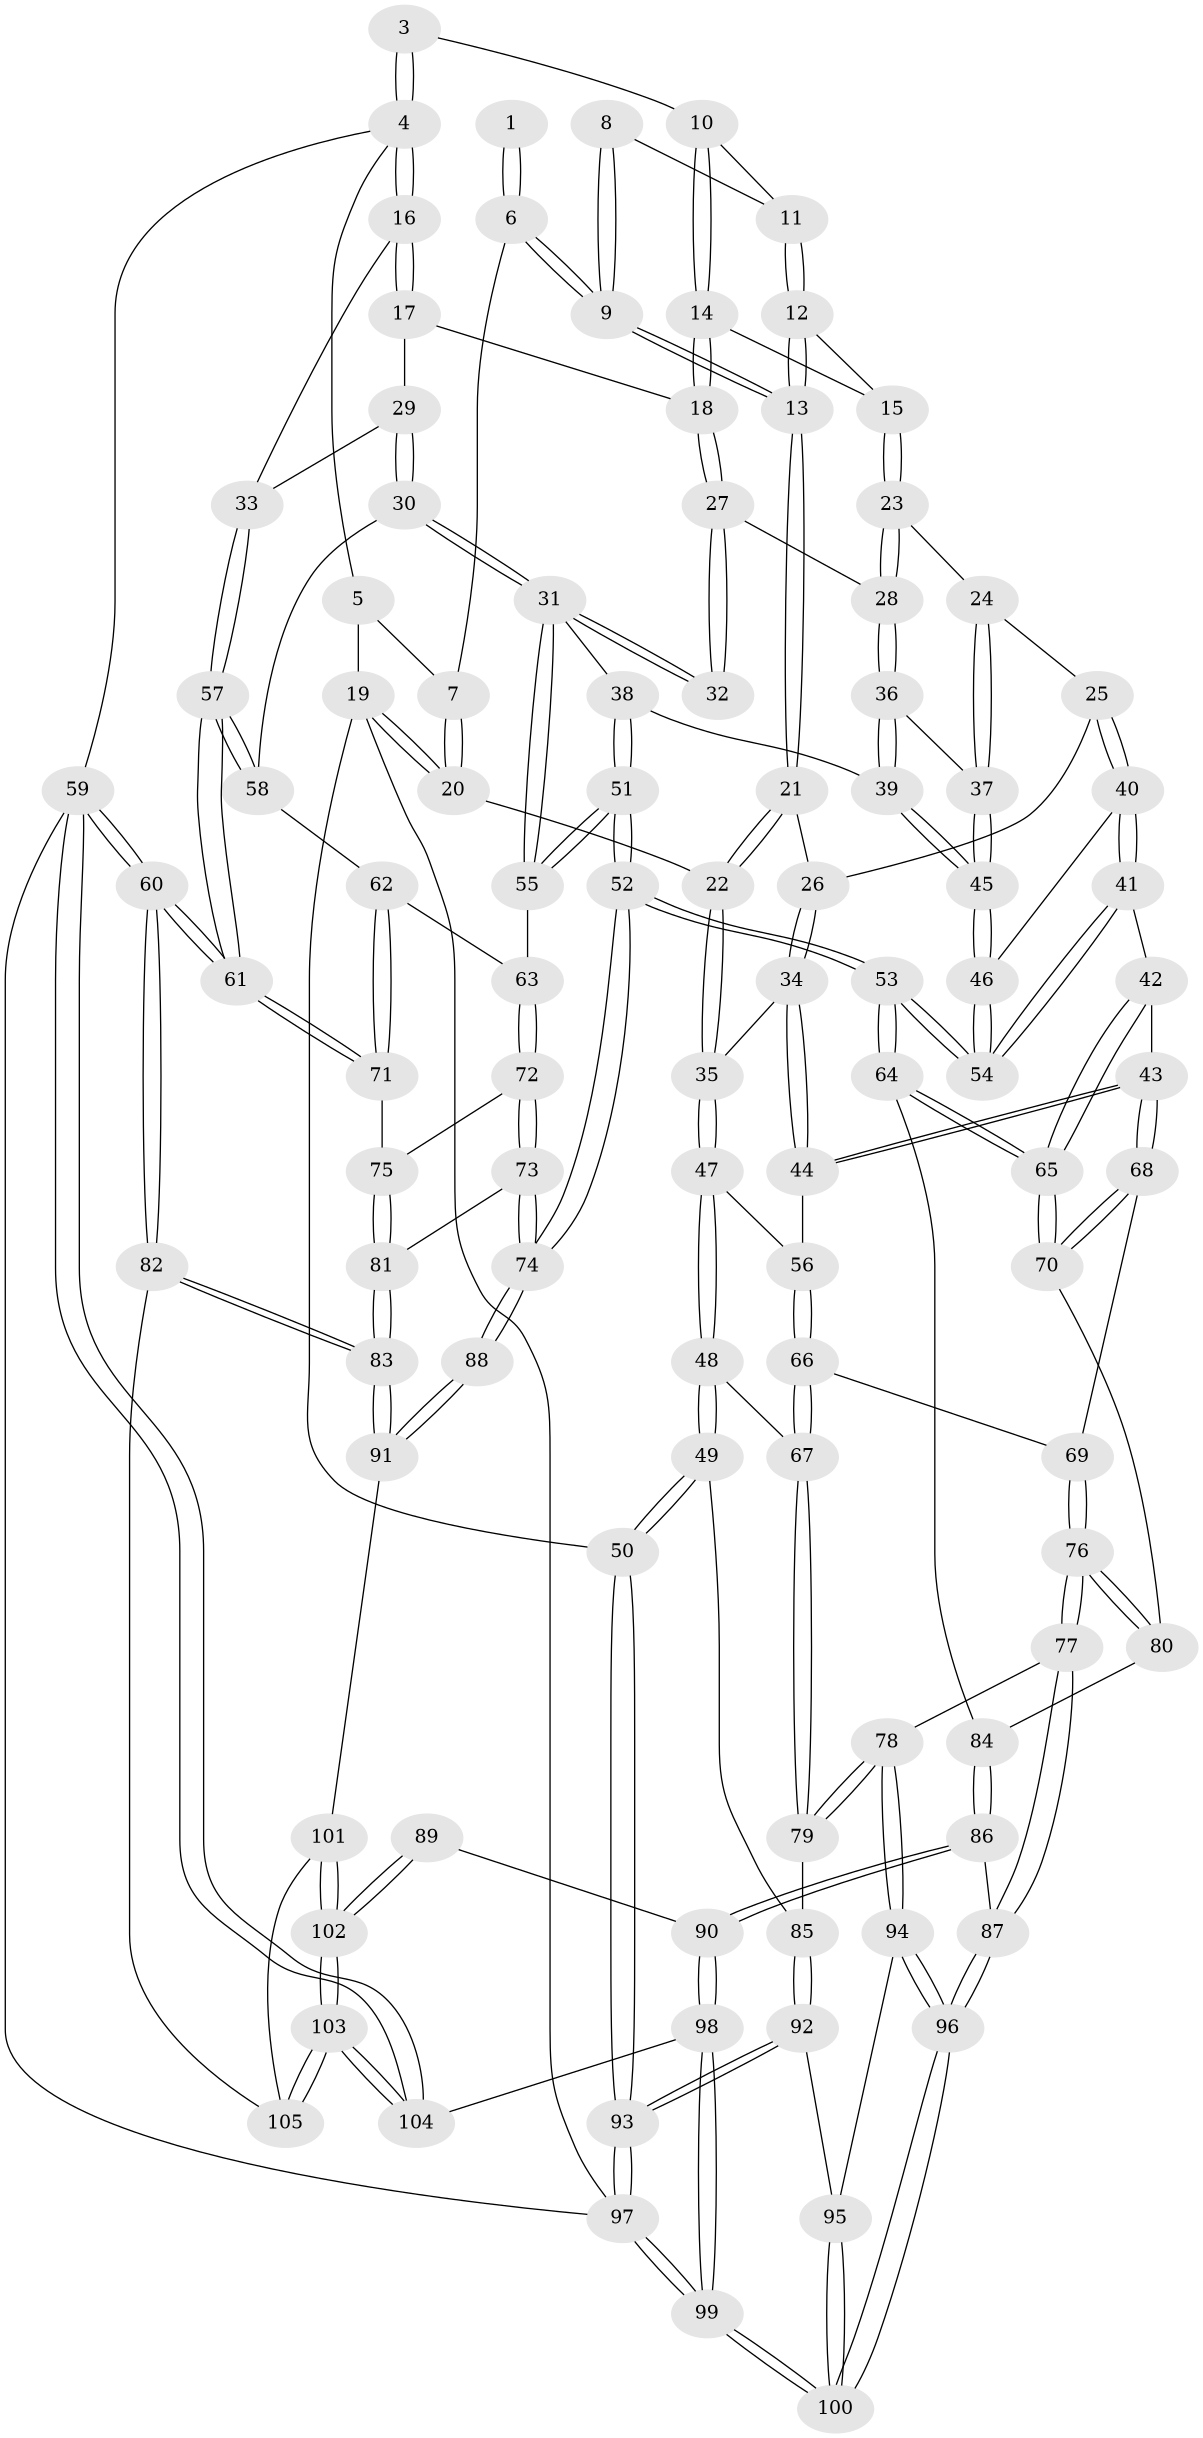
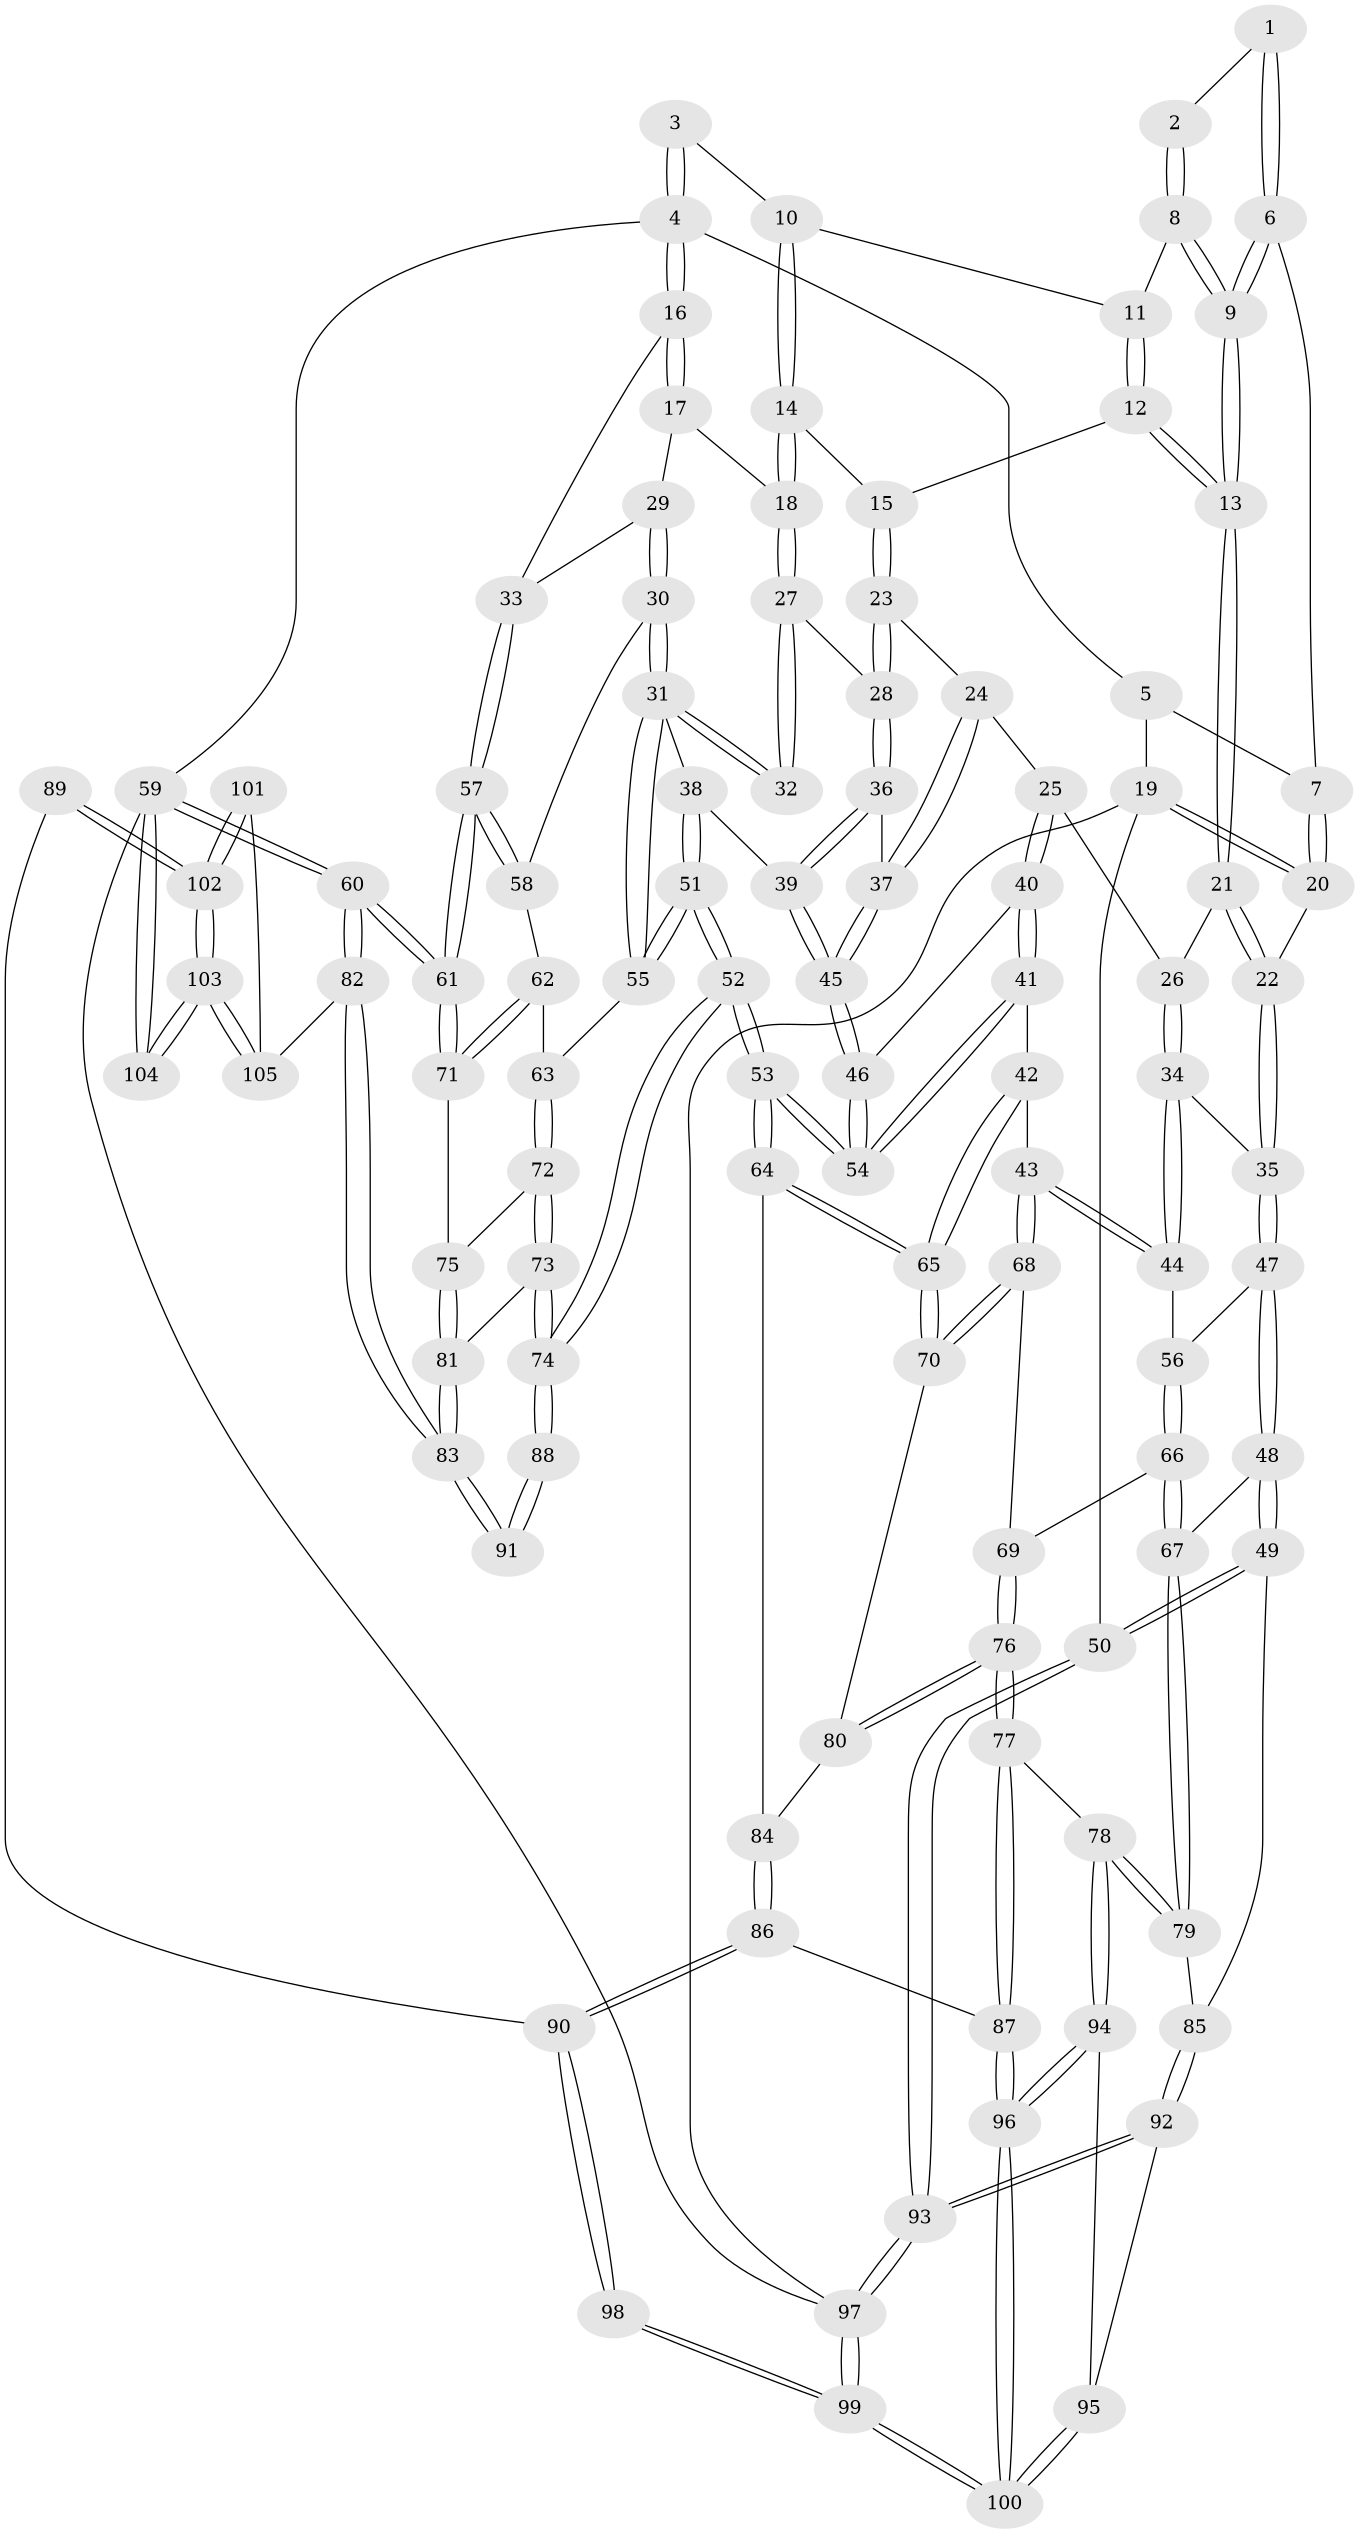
node "2": added
edge "91" -- "101": removed
edge "98" -- "104": removed
